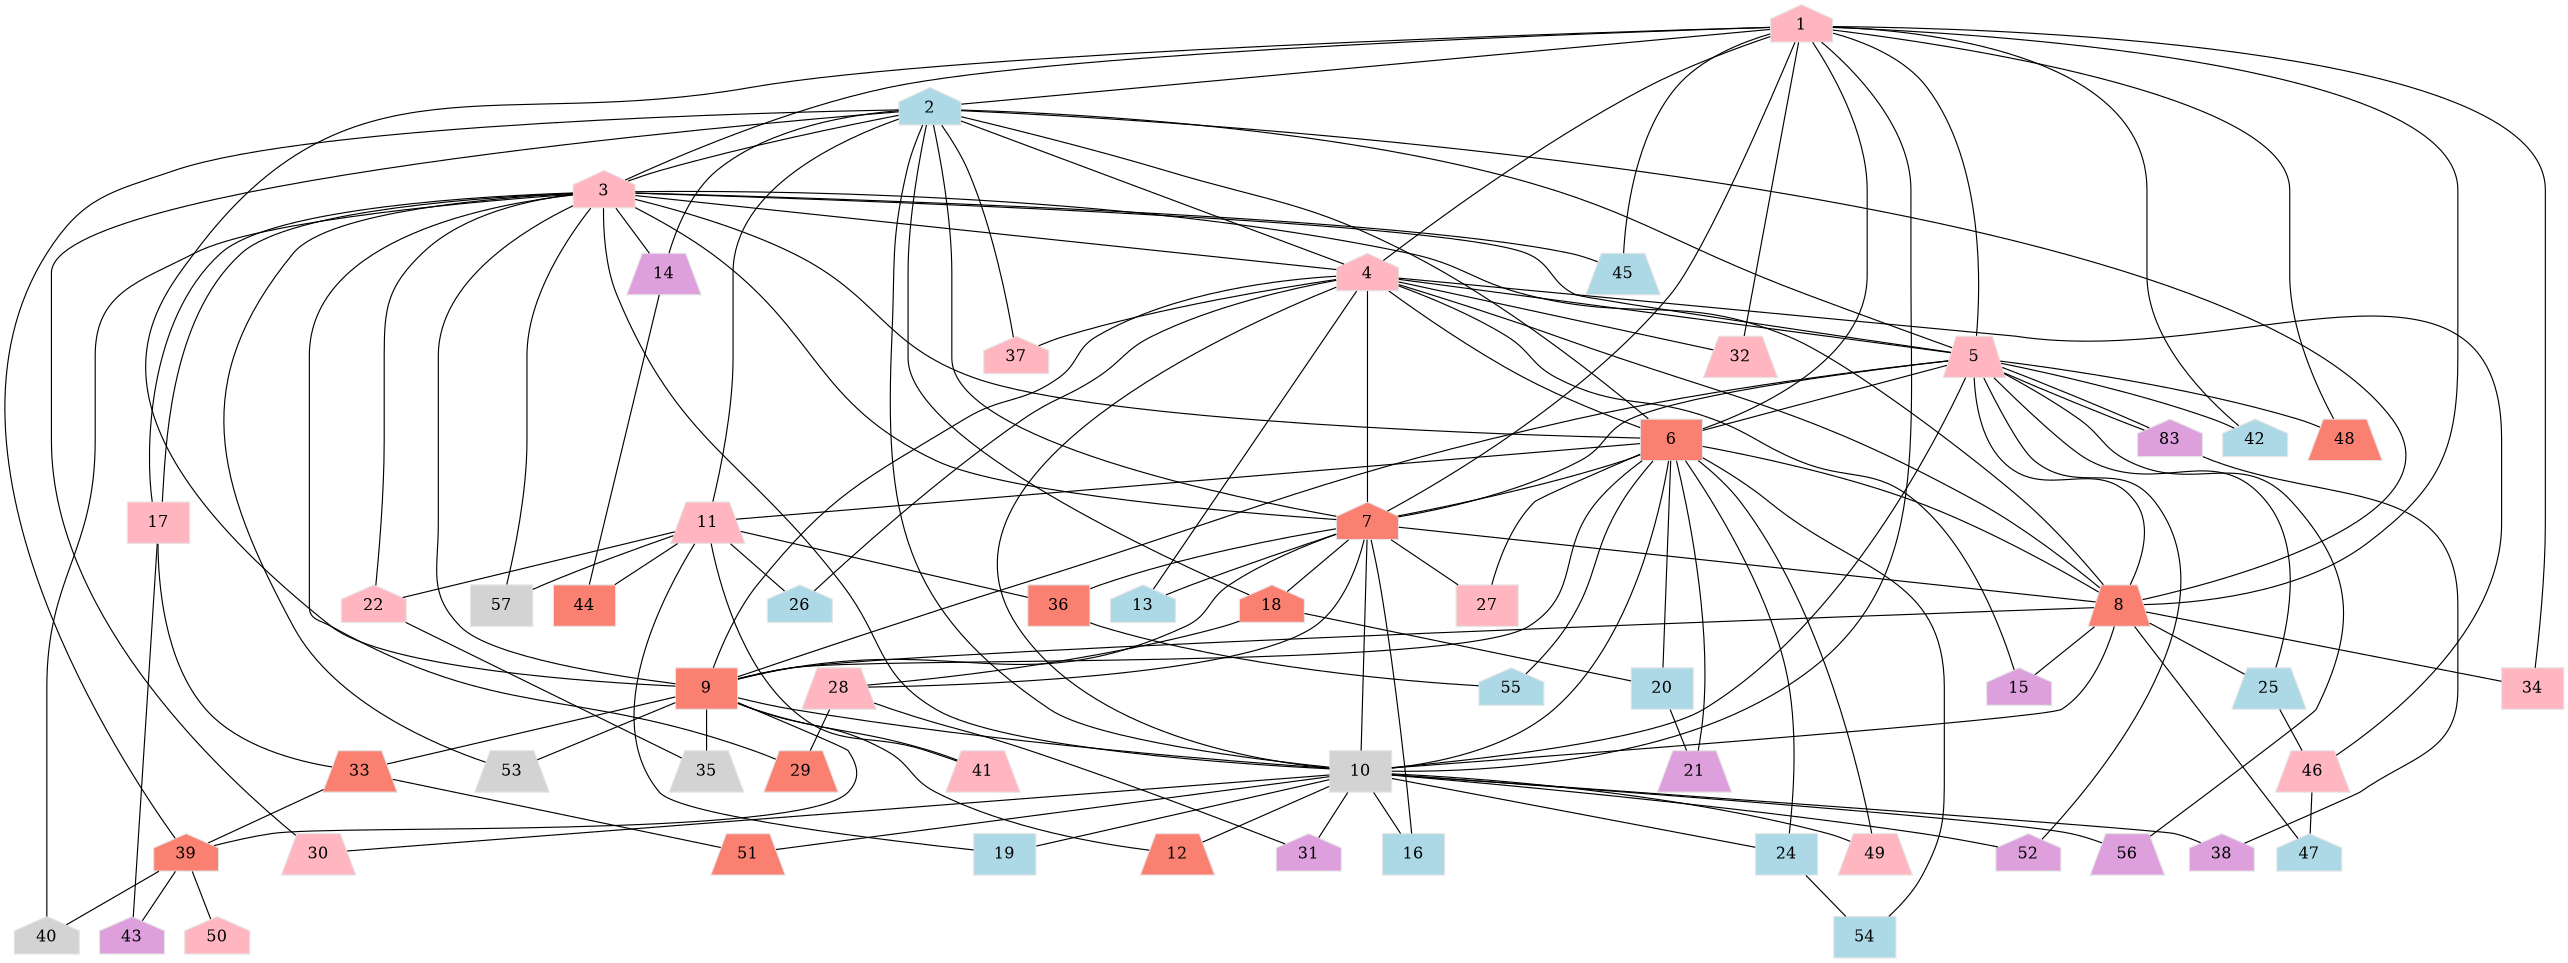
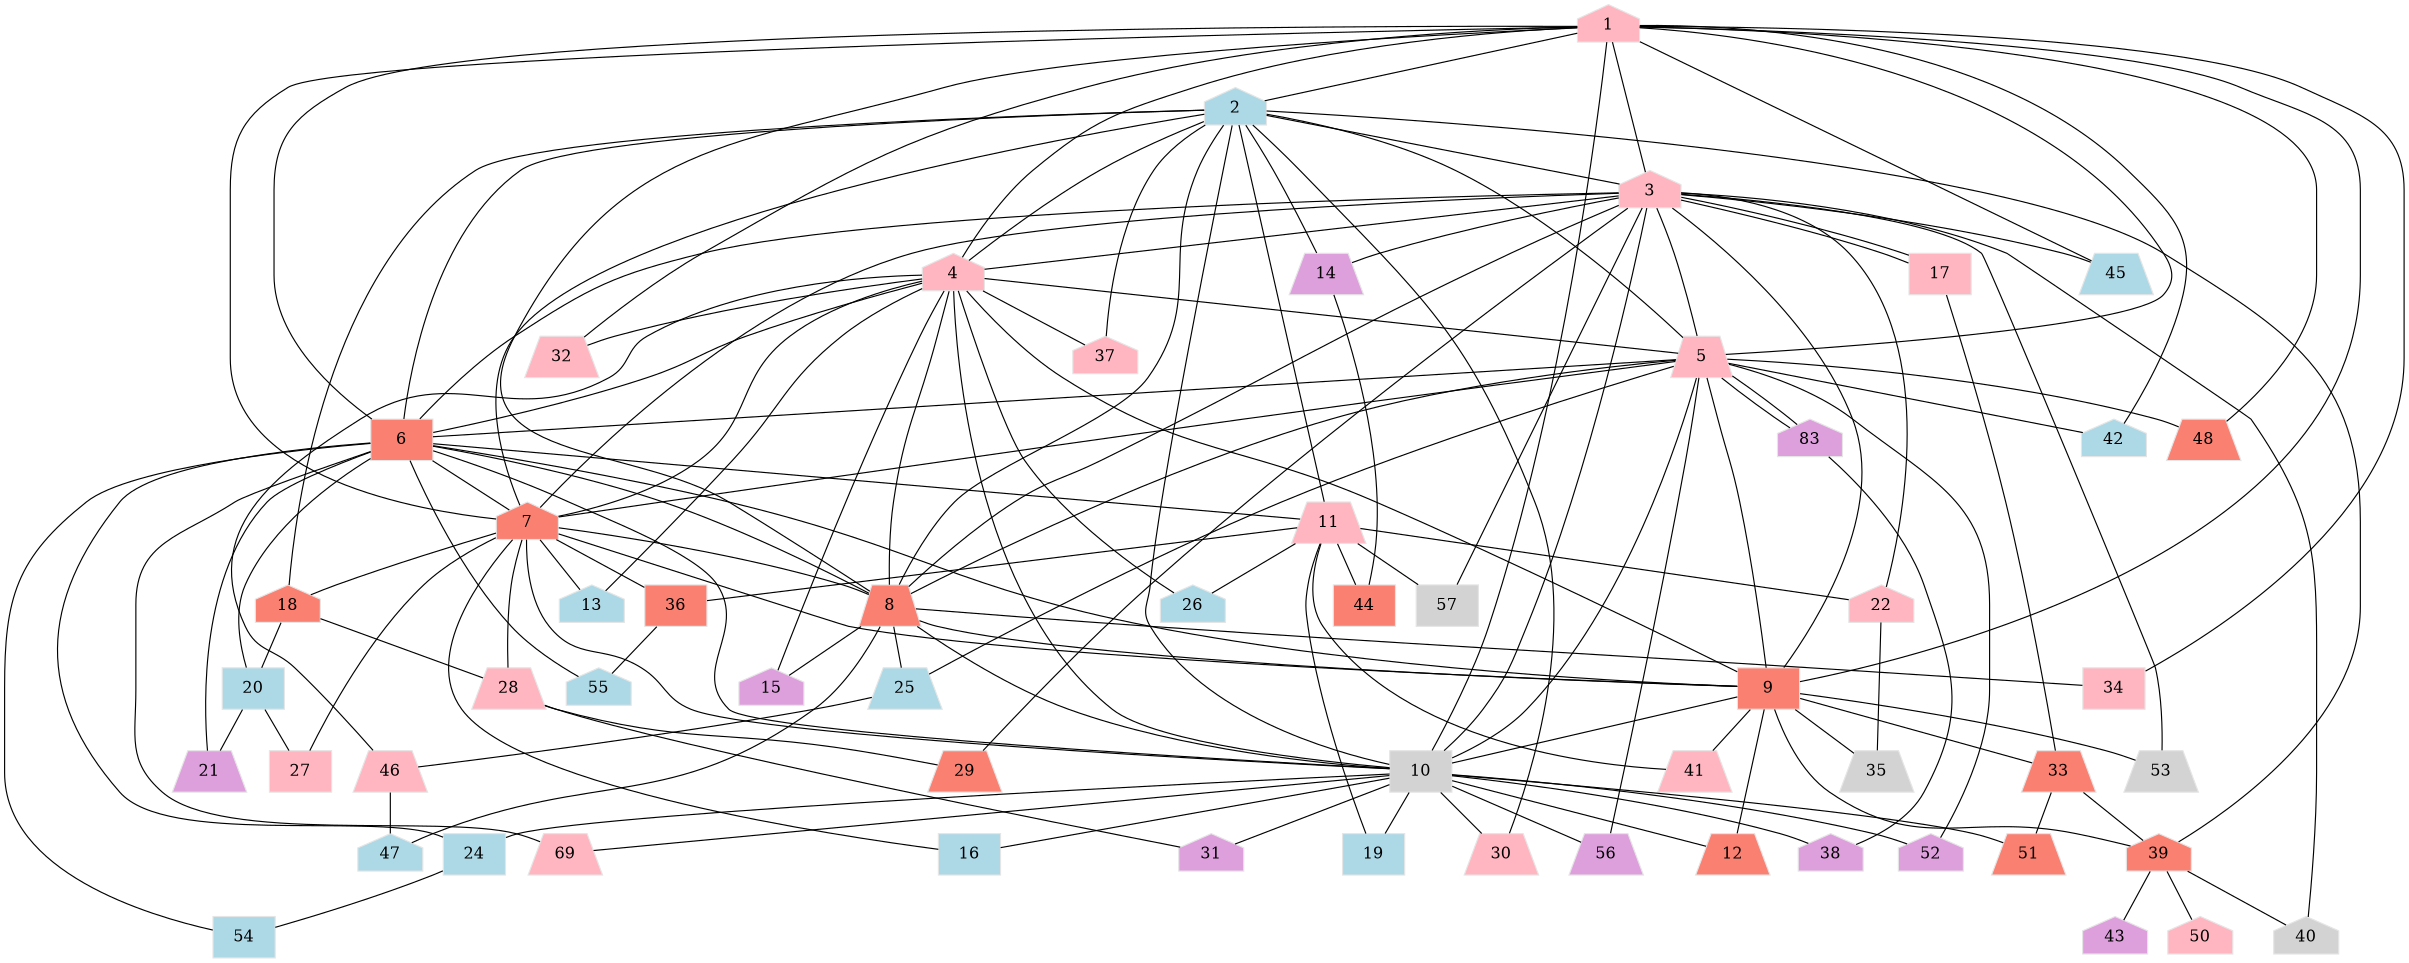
edge "6" -- "27": now "20" -- "27"
edge "17" -- "43": removed
node "49": label "49" -> "69"
